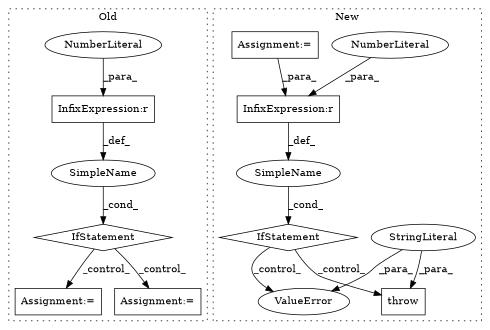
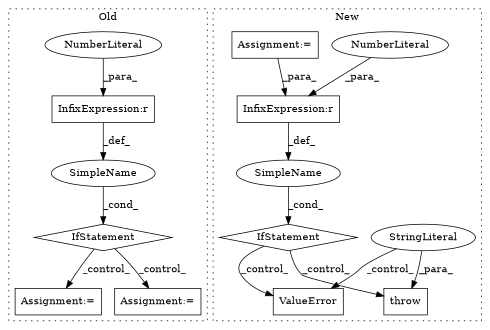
edge "StringLiteral" -> "ValueError": label "_para_" -> "_control_"
node "ValueError": shape ellipse -> box
